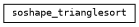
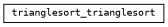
node "soshape_trianglesort": label "soshape_trianglesort" -> "trianglesort_trianglesort"
